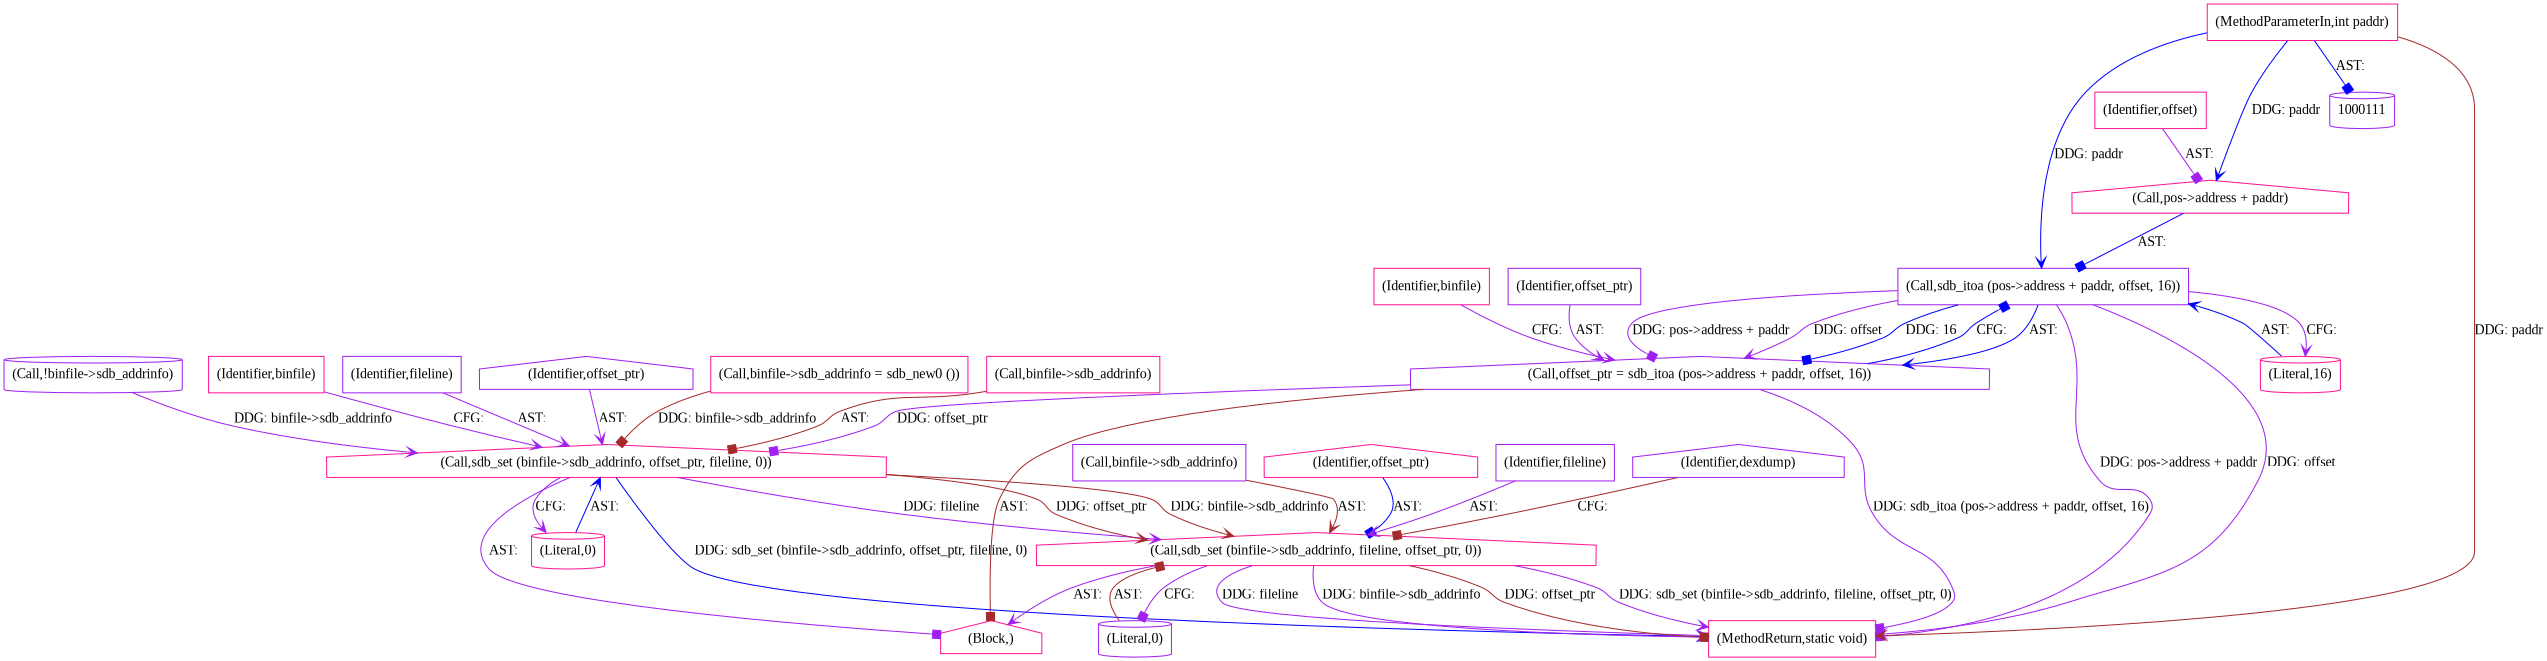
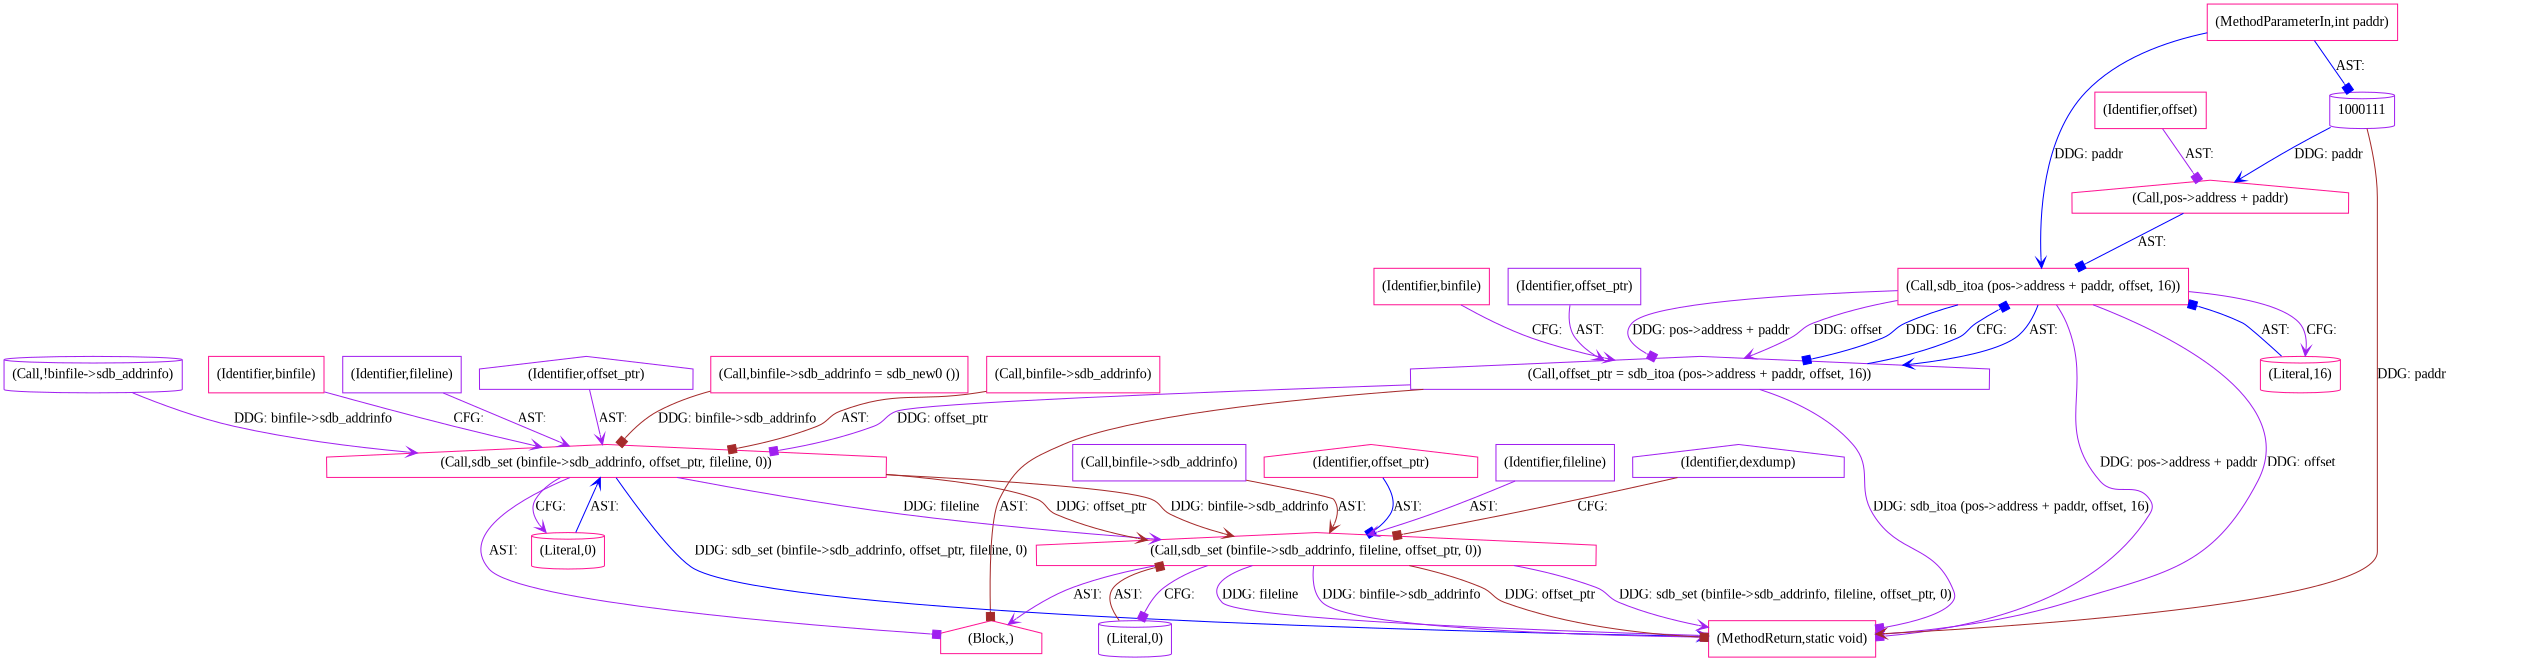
edge "(MethodParameterIn,int paddr)" -> "(Call,pos->address + paddr)": now "1000111" -> "(Call,pos->address + paddr)"
node "(Call,sdb_itoa (pos->address + paddr, offset, 16))": color purple -> deeppink
edge "(Literal,16)" -> "(Call,sdb_itoa (pos->address + paddr, offset, 16))": arrowhead vee -> box
edge "(MethodParameterIn,int paddr)" -> "(MethodReturn,static void)": now "1000111" -> "(MethodReturn,static void)"
